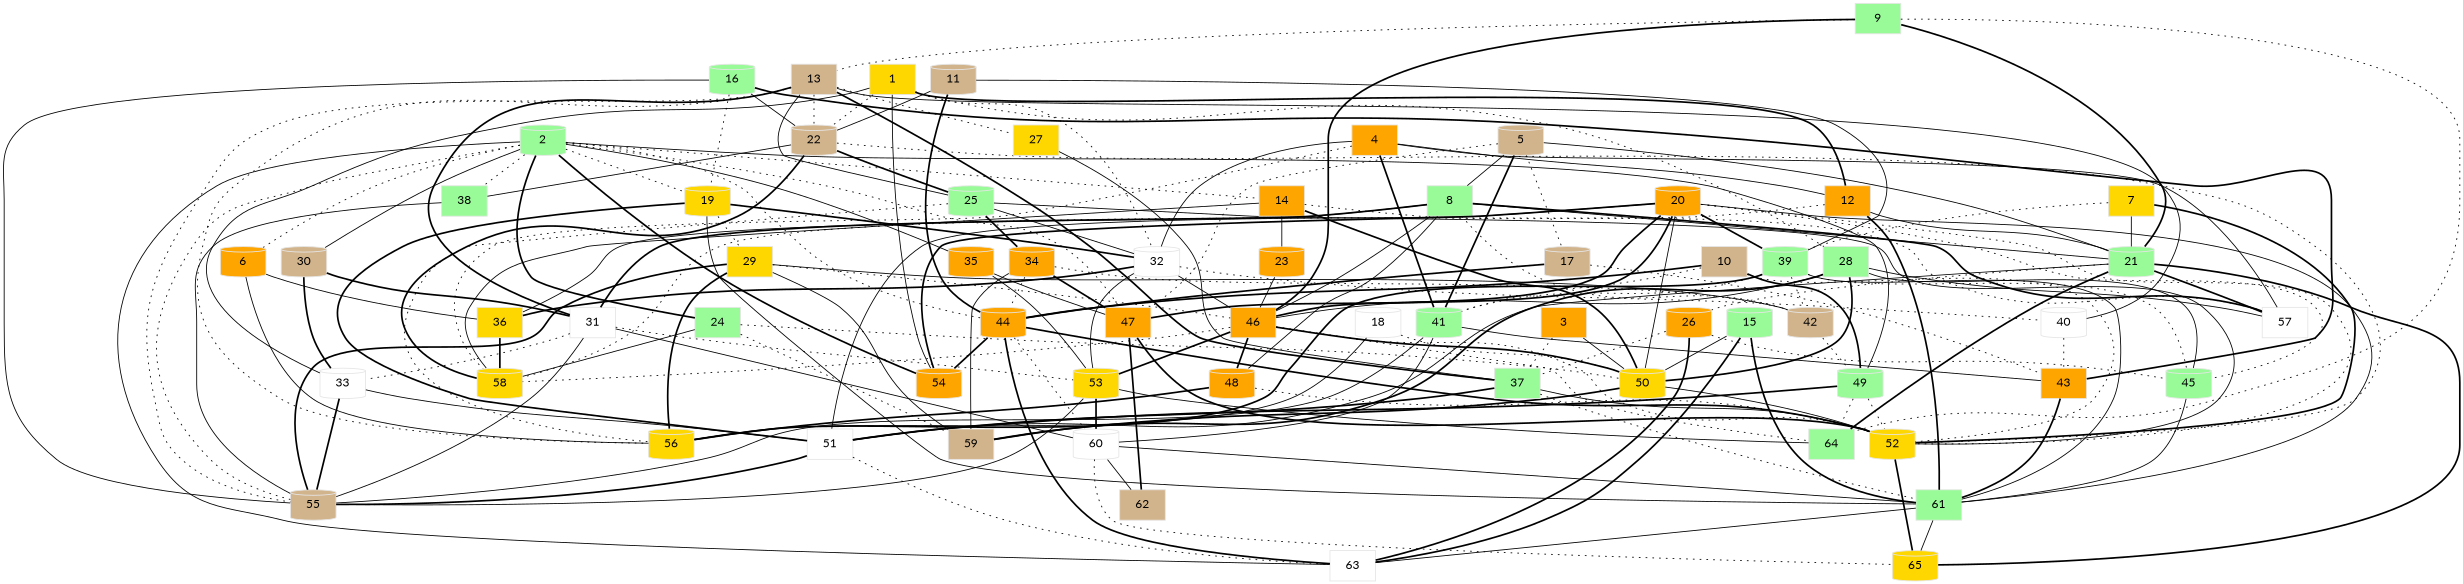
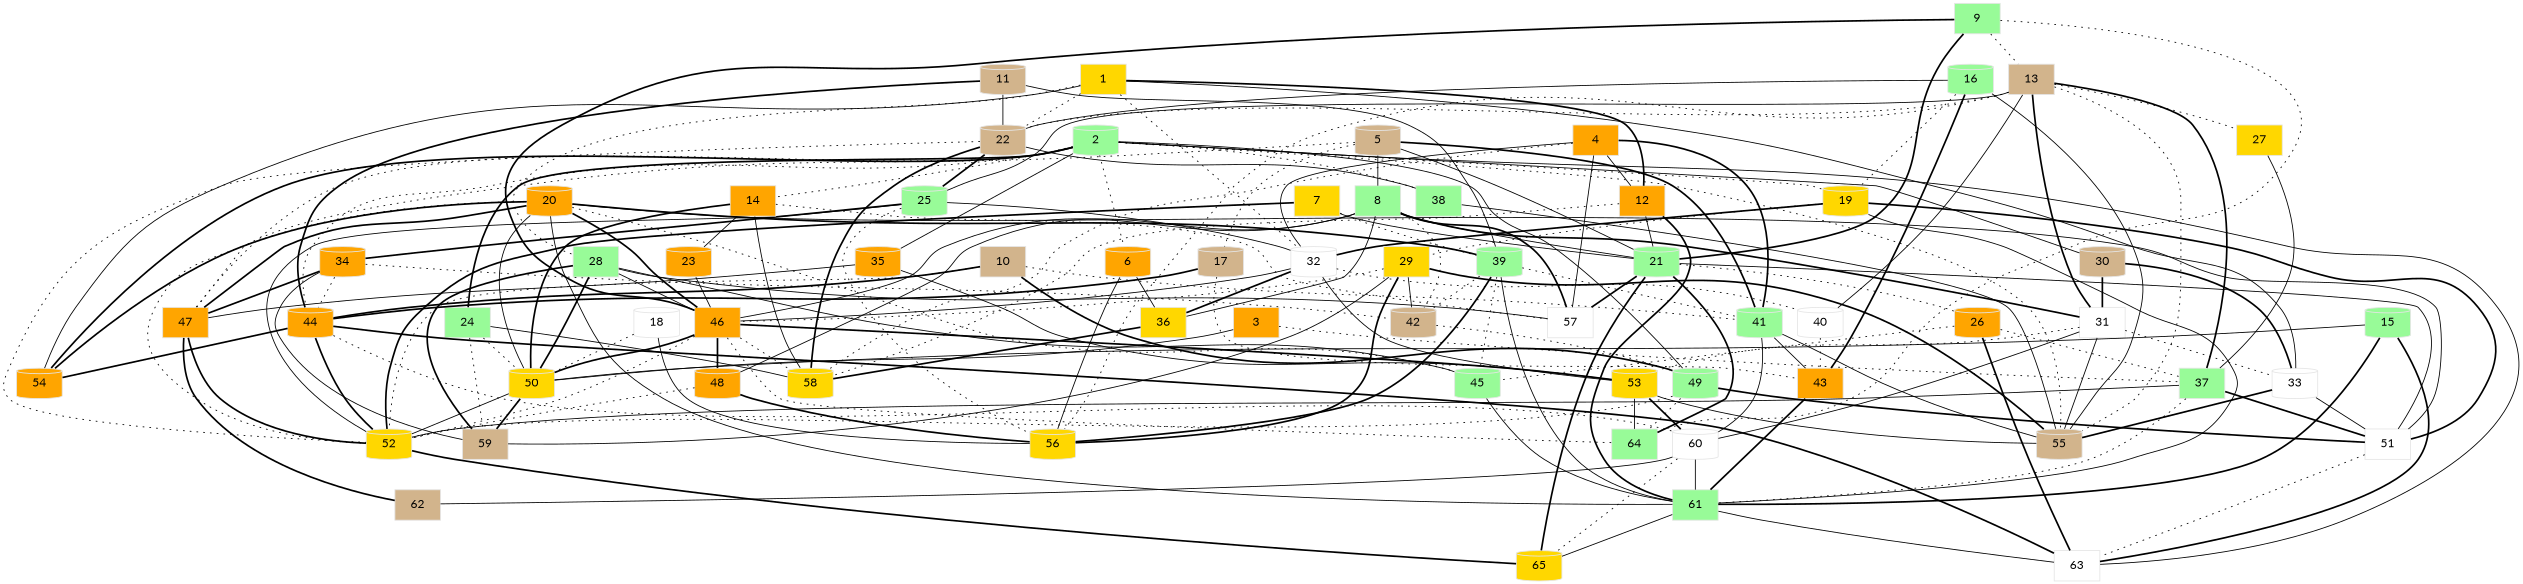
edge "51" -- "55": removed
